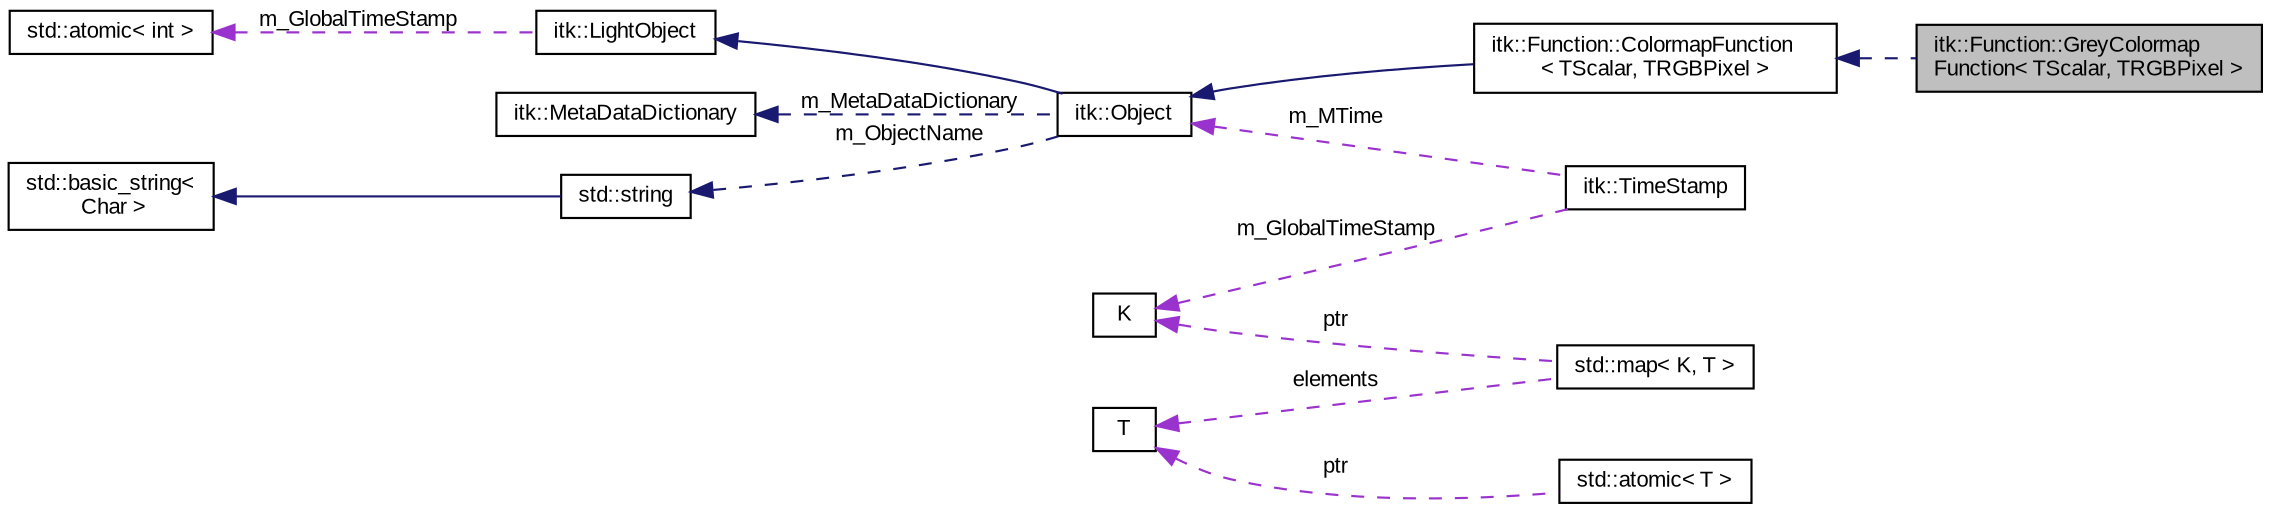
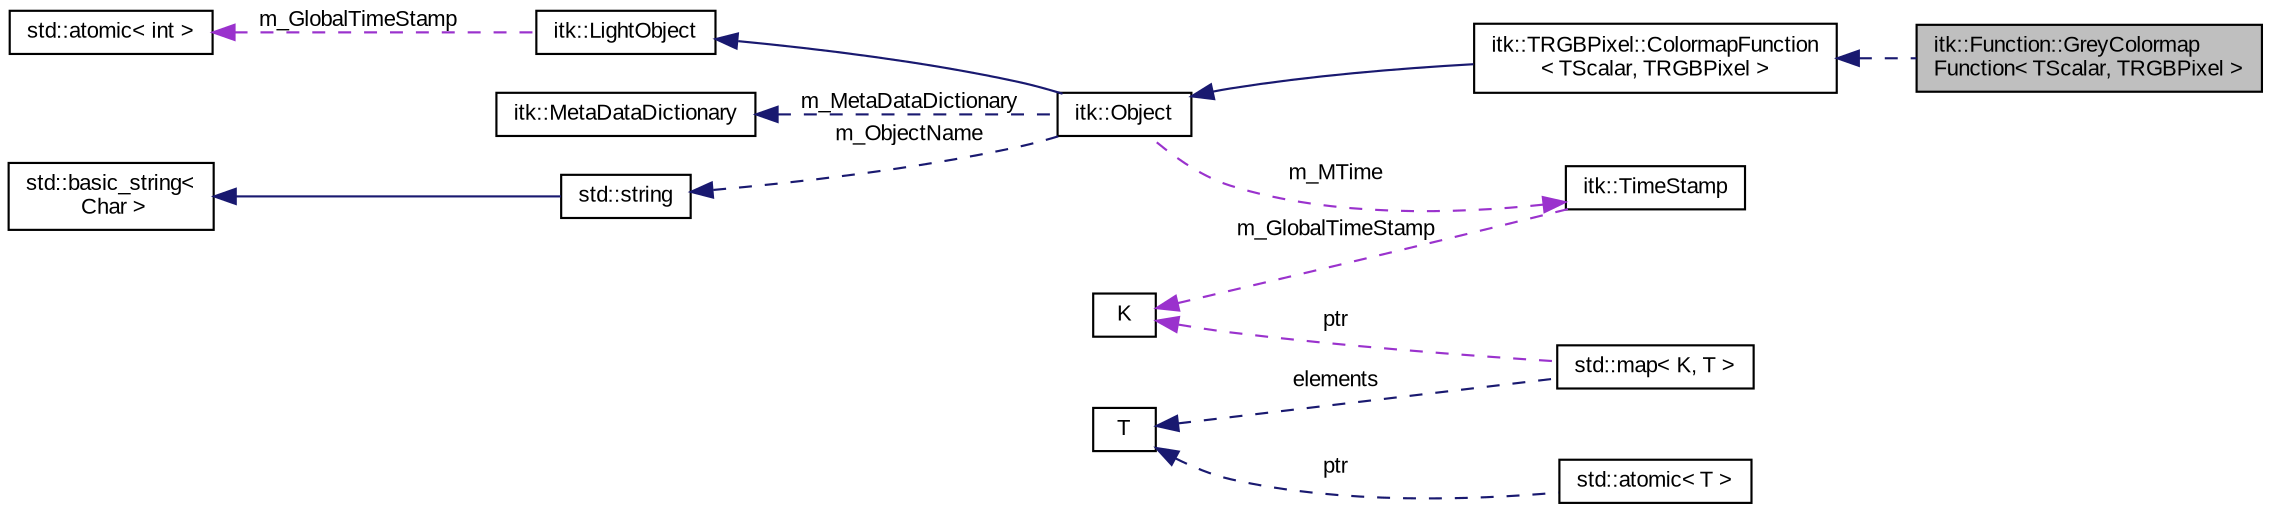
node "itk::Function::ColormapFunction < TScalar, TRGBPixel >": label "itk::Function::ColormapFunction < TScalar, TRGBPixel >" -> "itk::TRGBPixel::ColormapFunction < TScalar, TRGBPixel >"
edge "itk::TimeStamp" -> "itk::Object": reversed
edge "std::map< K, T >" -> "T": color darkorchid3 -> midnightblue
edge "std::atomic< T >" -> "T": color darkorchid3 -> midnightblue
